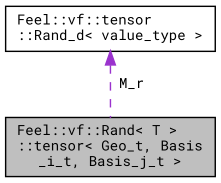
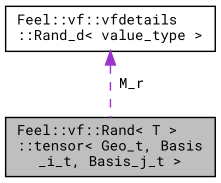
node "Feel::vf::tensor ::Rand_d< value_type >": label "Feel::vf::tensor ::Rand_d< value_type >" -> "Feel::vf::vfdetails ::Rand_d< value_type >"
